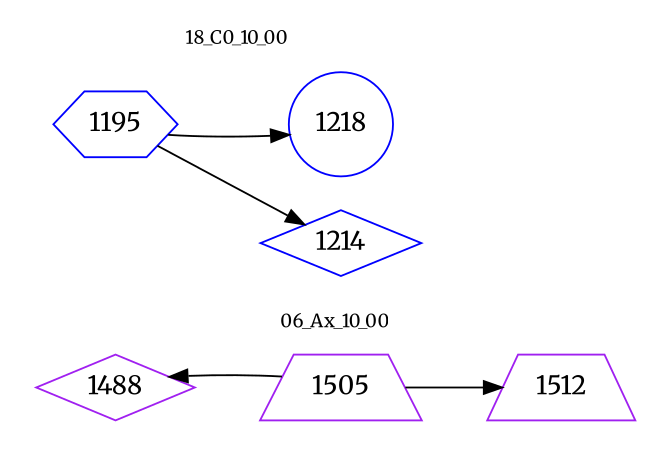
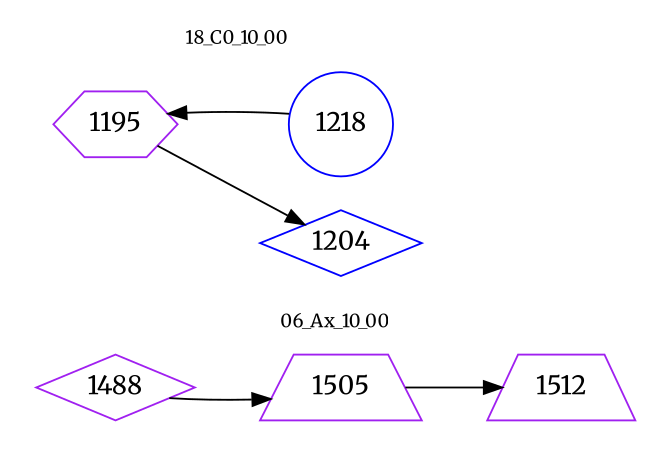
node "1195": color blue -> purple
edge "1195" -> "1218": reversed
node "1214": label "1214" -> "1204"
edge "1505" -> "1488": reversed
